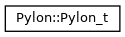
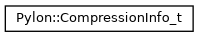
node "Pylon::Pylon_t": label "Pylon::Pylon_t" -> "Pylon::CompressionInfo_t"
